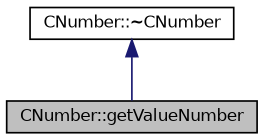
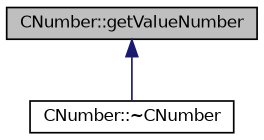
edge "CNumber::getValueNumber" -> "CNumber::~CNumber": reversed
